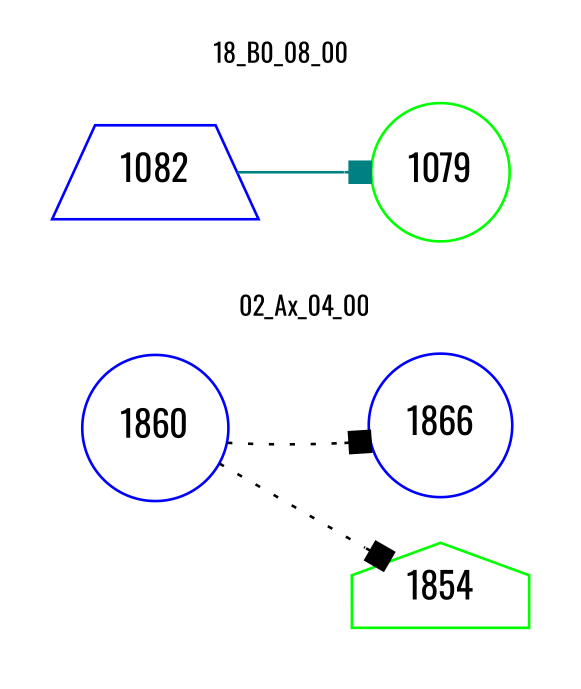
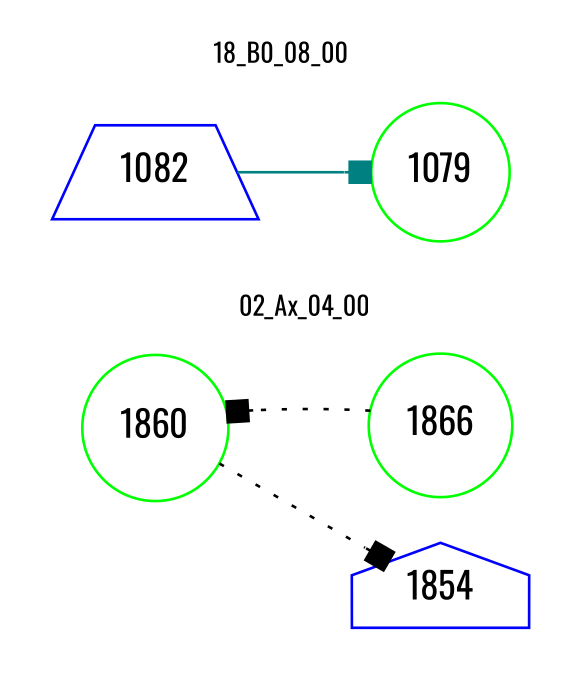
node "1866": color blue -> green
node "1860": color blue -> green
edge "1860" -> "1866": reversed
node "1854": color green -> blue
